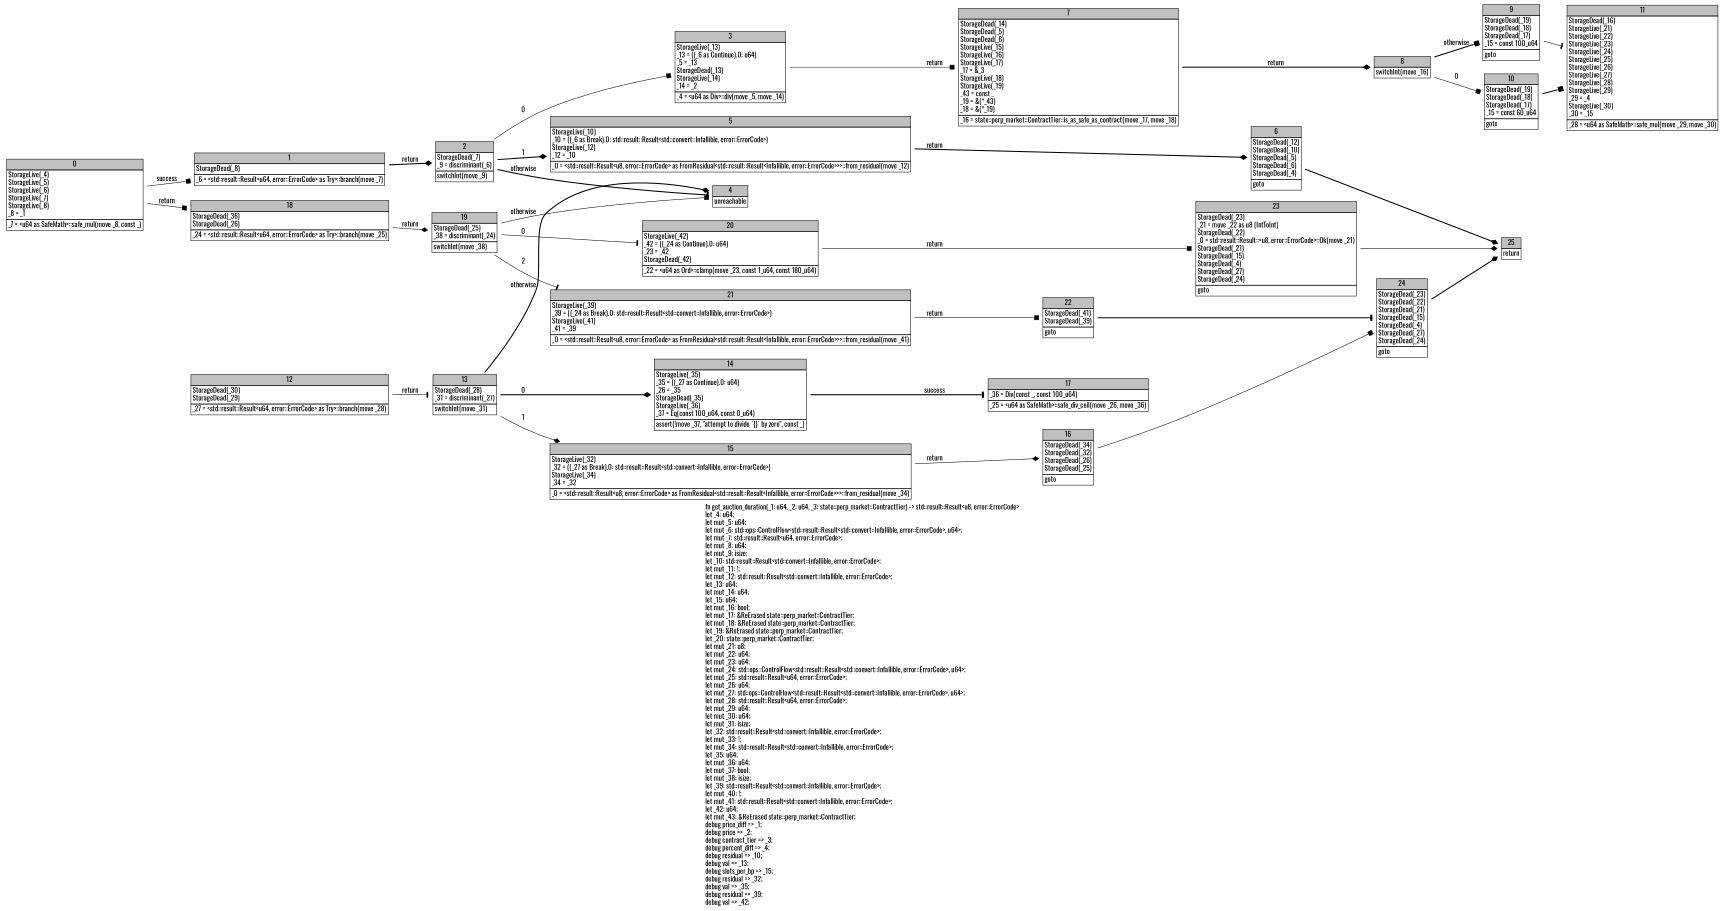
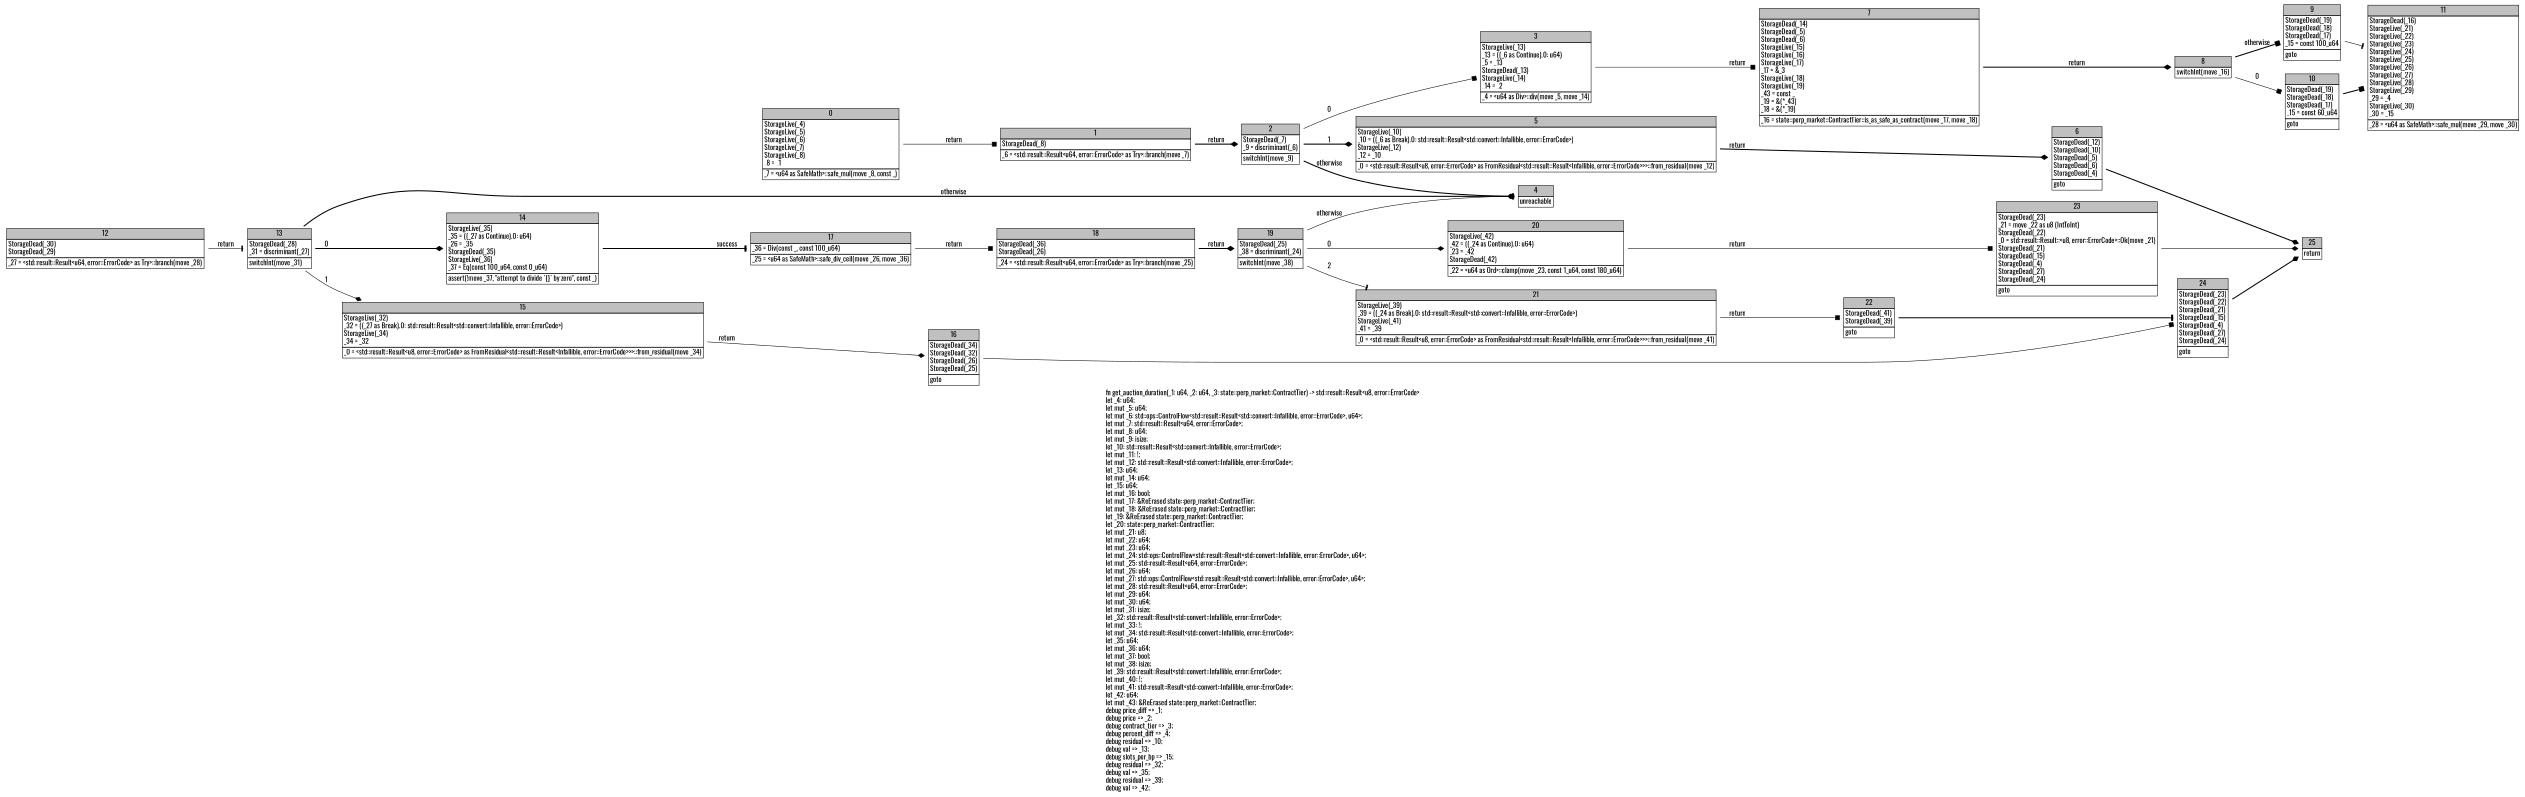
edge "0" -> "1": label "success" -> "return"
edge "0" -> "18": now "17" -> "18"
edge "18" -> "19": style solid -> bold
edge "19" -> "20": arrowhead tee -> diamond
